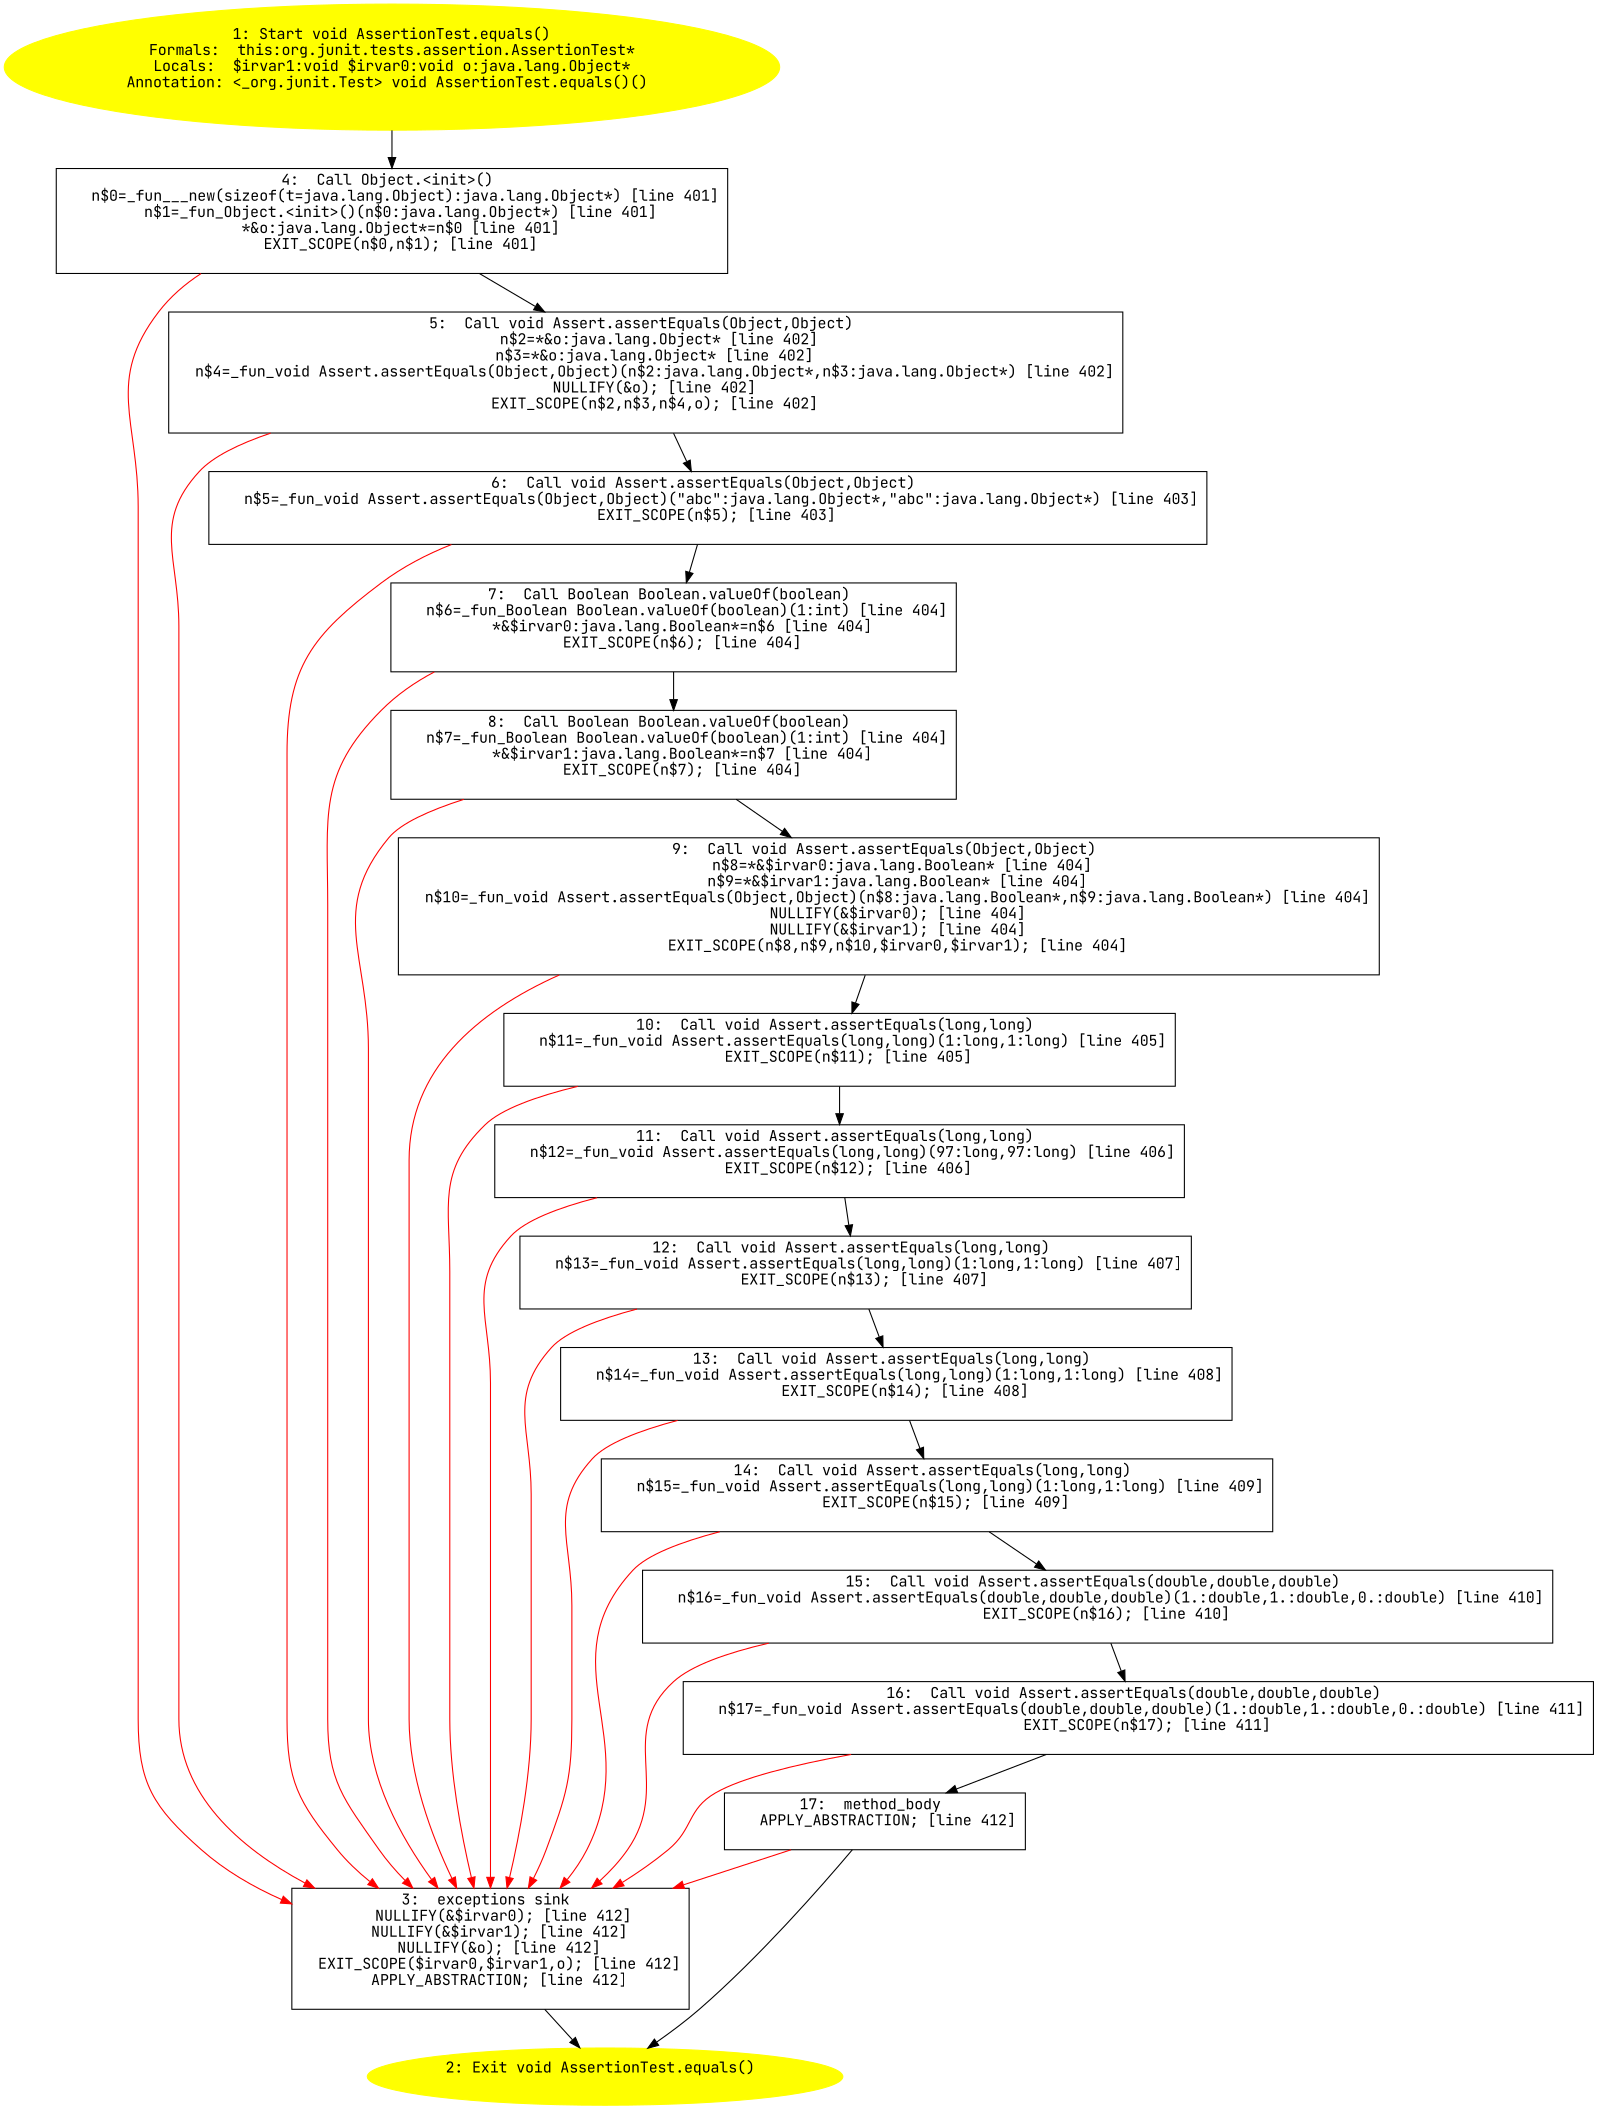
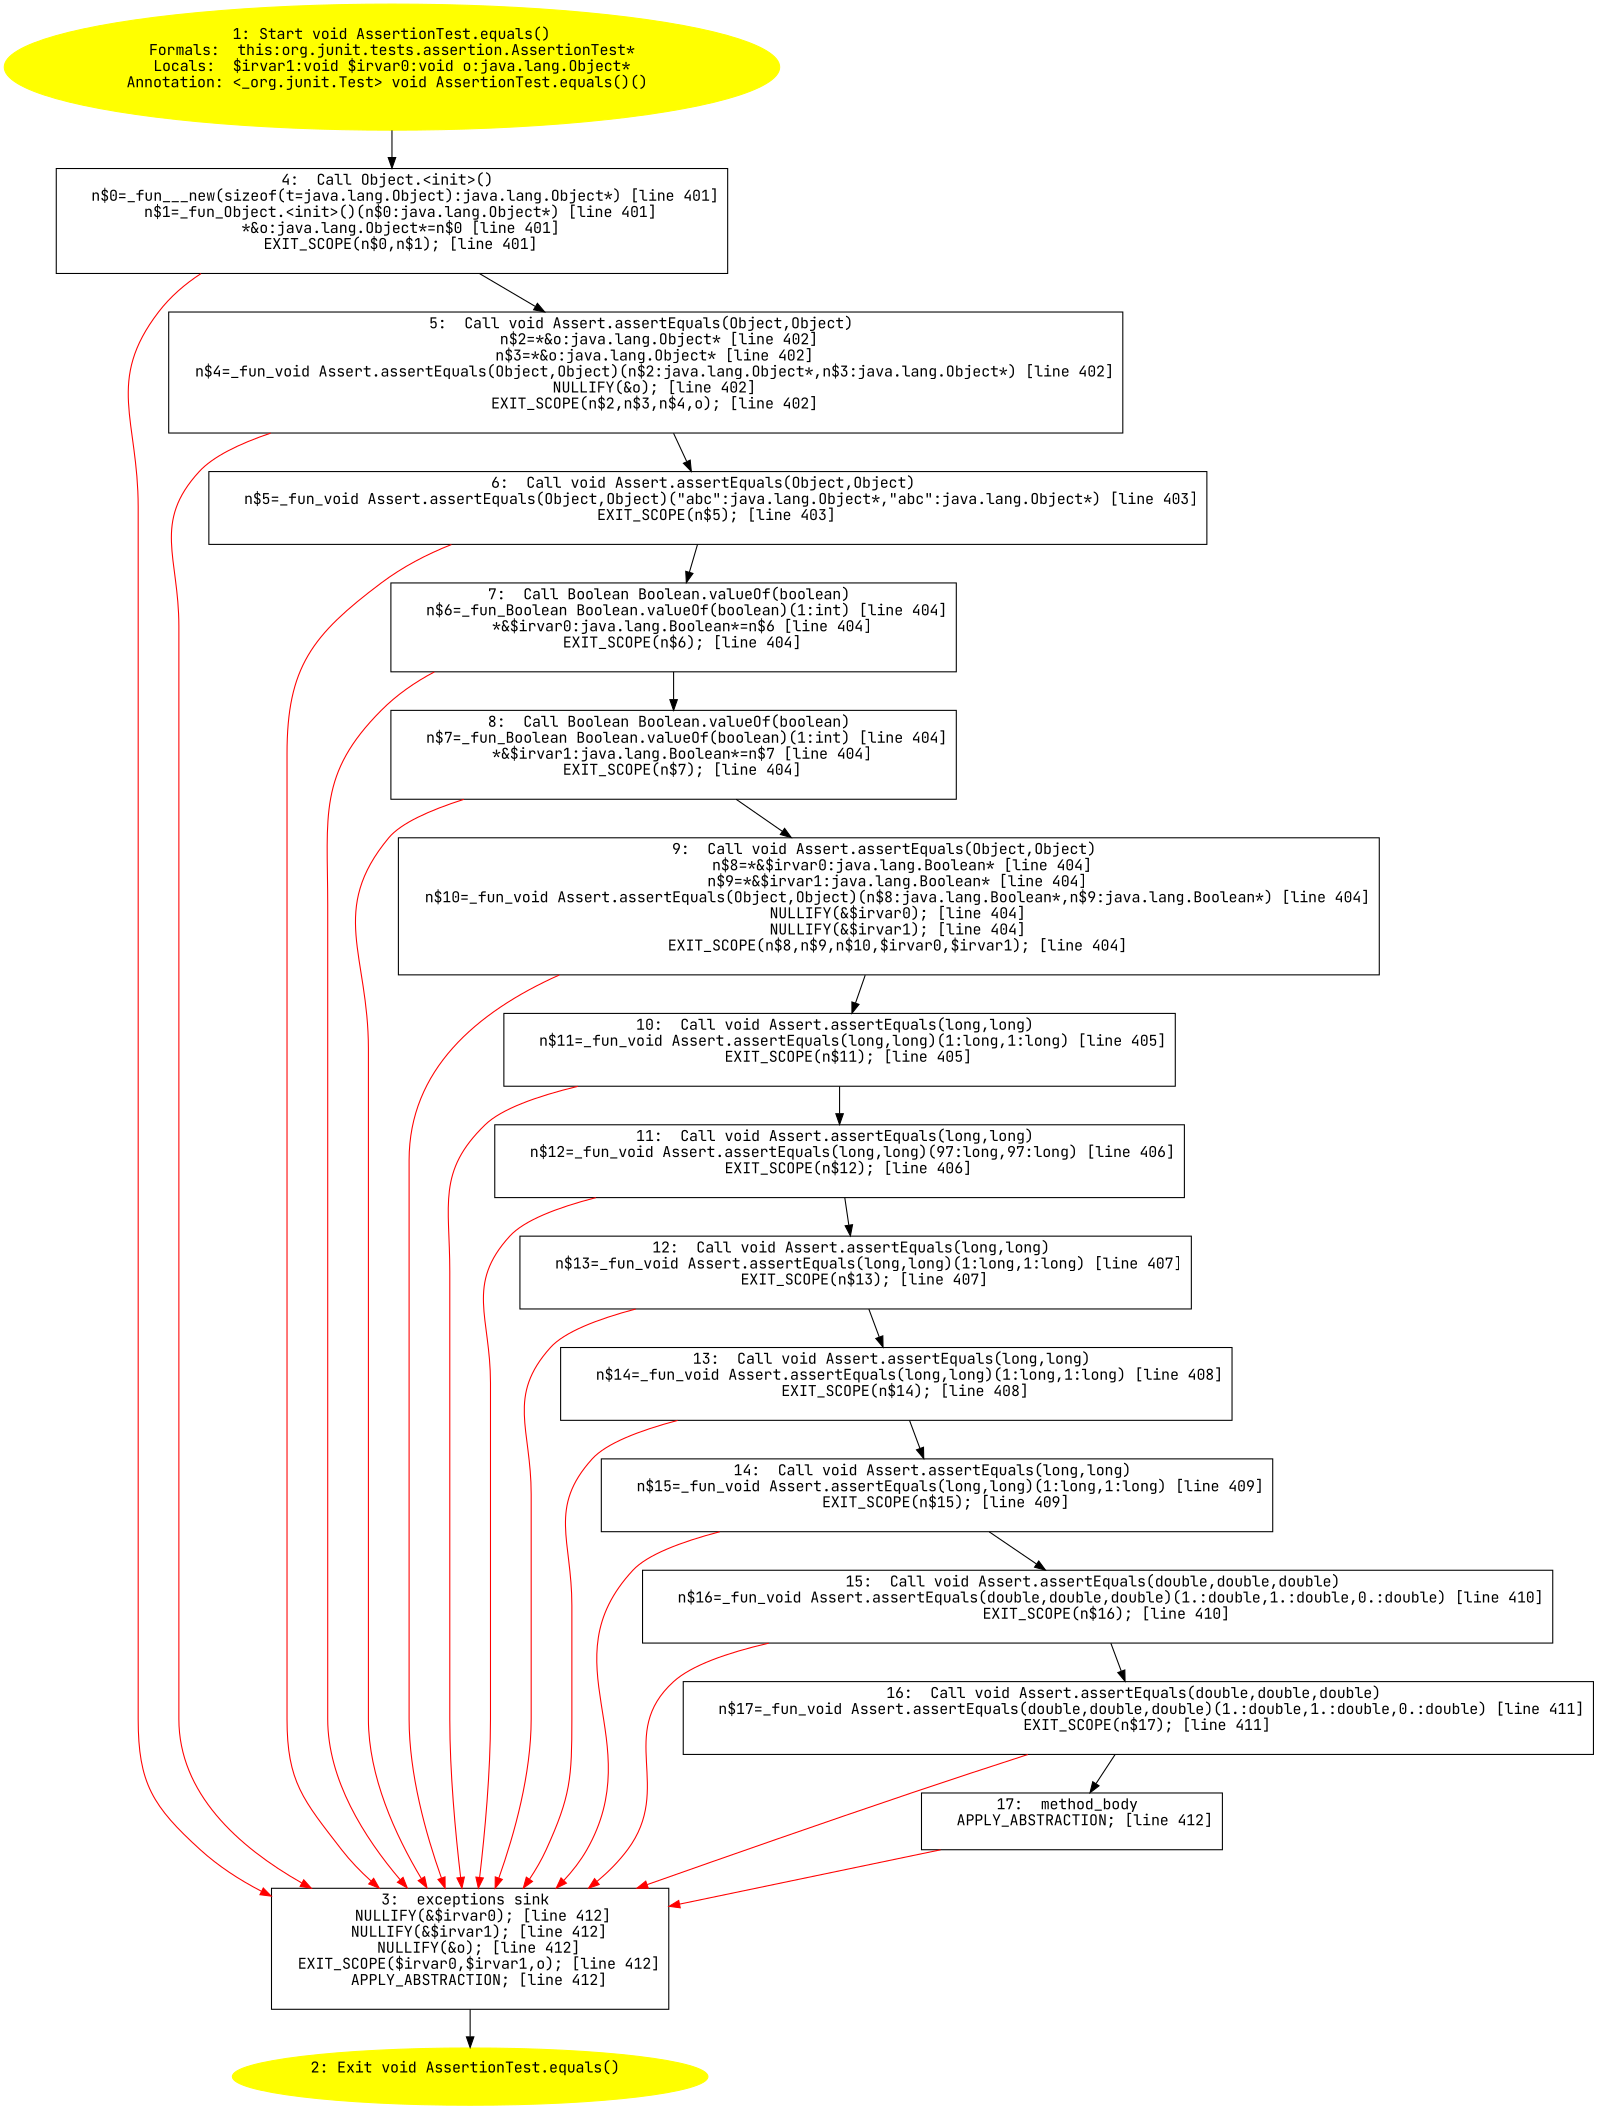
edge "17:  method_body APPLY_ABSTRACTION; [line 412]" -> "2: Exit void AssertionTest.equals()": removed
